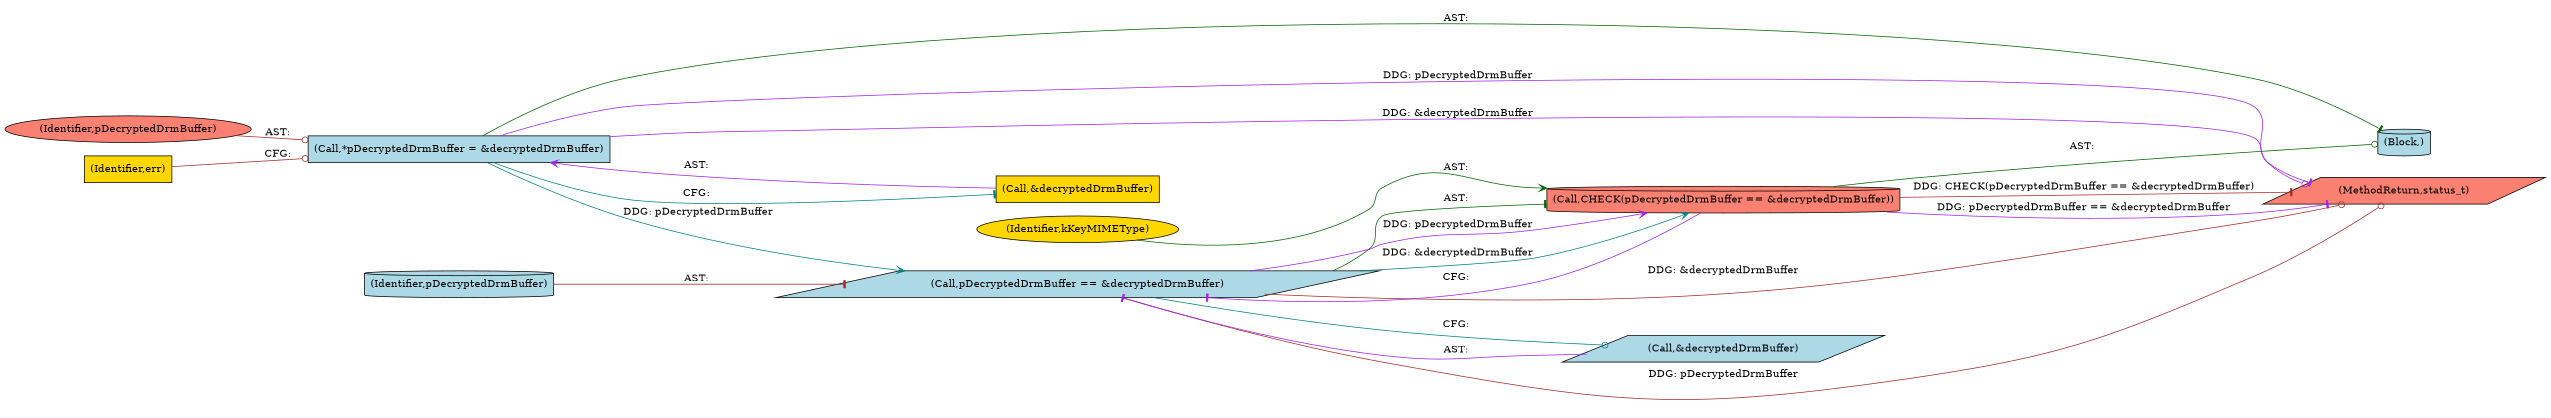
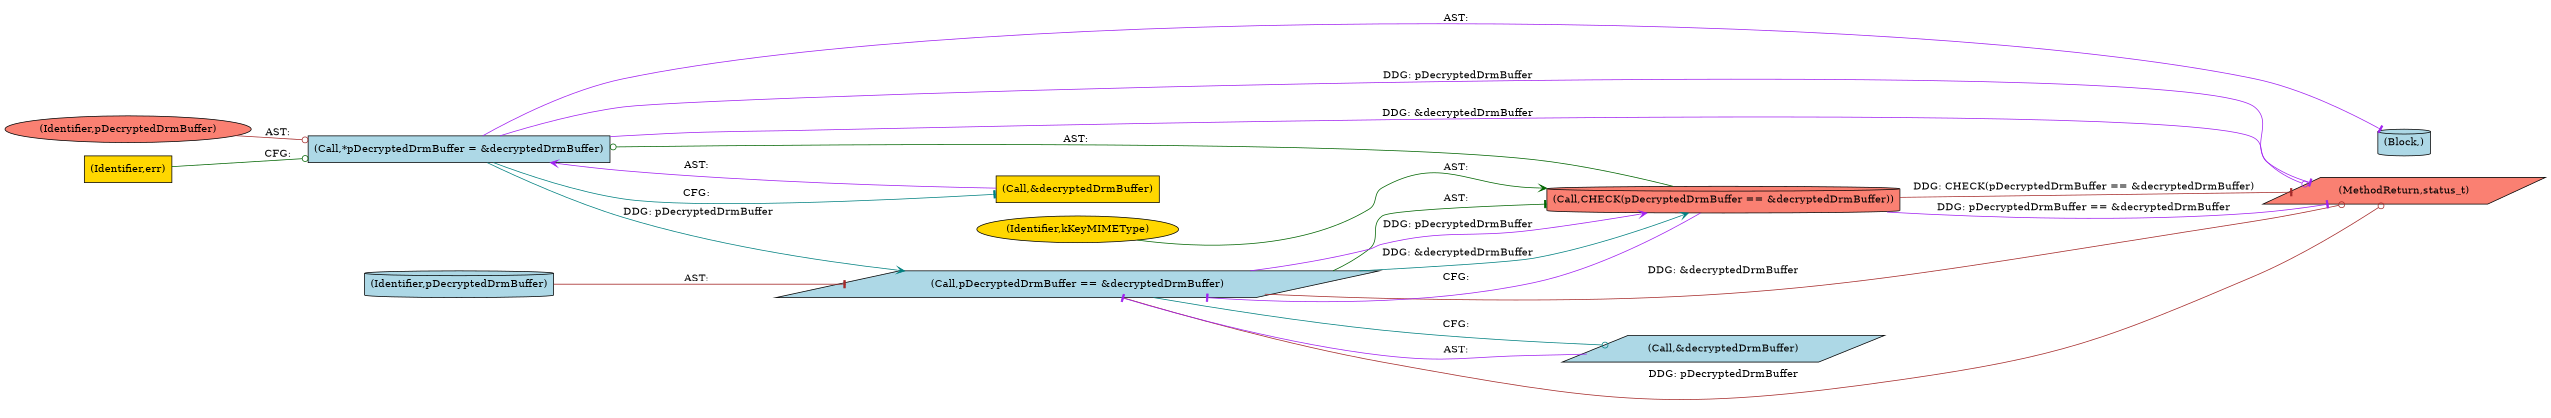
edge "(Call,*pDecryptedDrmBuffer = &decryptedDrmBuffer)" -> "(Block,)": color darkgreen -> purple
edge "(Call,CHECK(pDecryptedDrmBuffer == &decryptedDrmBuffer))" -> "(Block,)": now "(Call,CHECK(pDecryptedDrmBuffer == &decryptedDrmBuffer))" -> "(Call,*pDecryptedDrmBuffer = &decryptedDrmBuffer)"
edge "(Identifier,err)" -> "(Call,*pDecryptedDrmBuffer = &decryptedDrmBuffer)": color brown -> darkgreen
